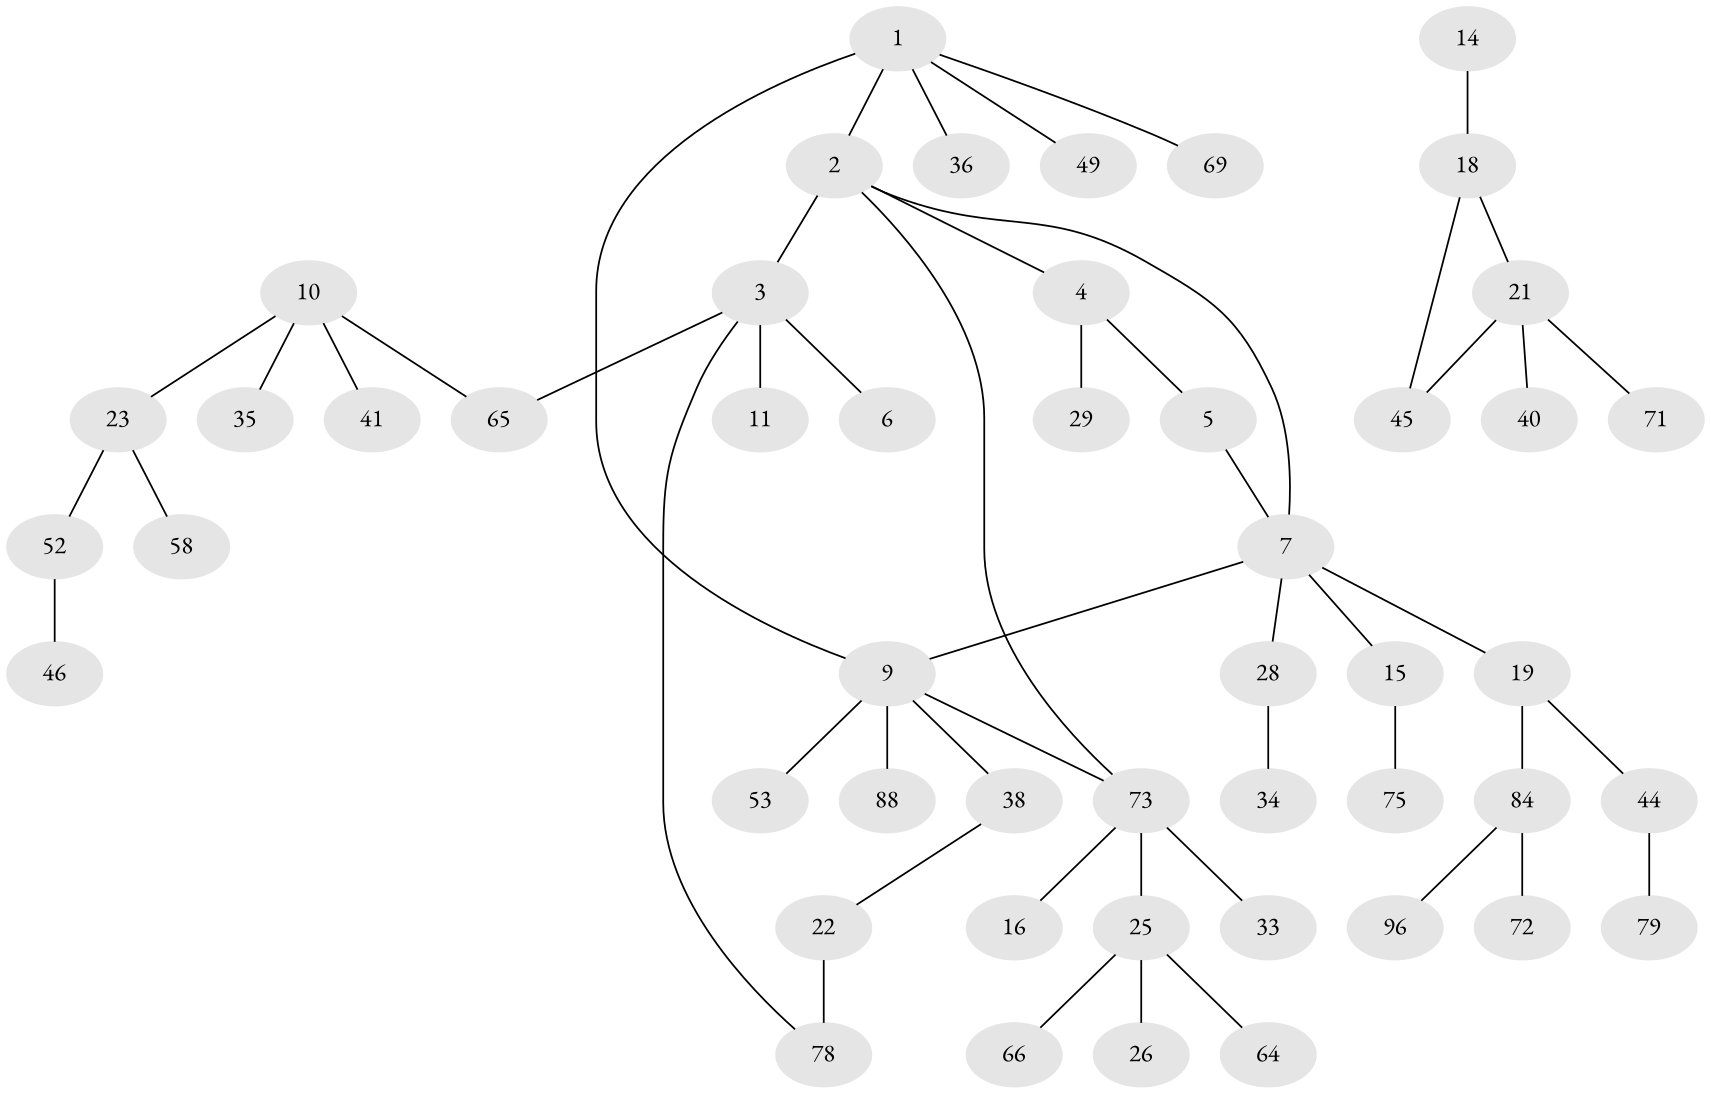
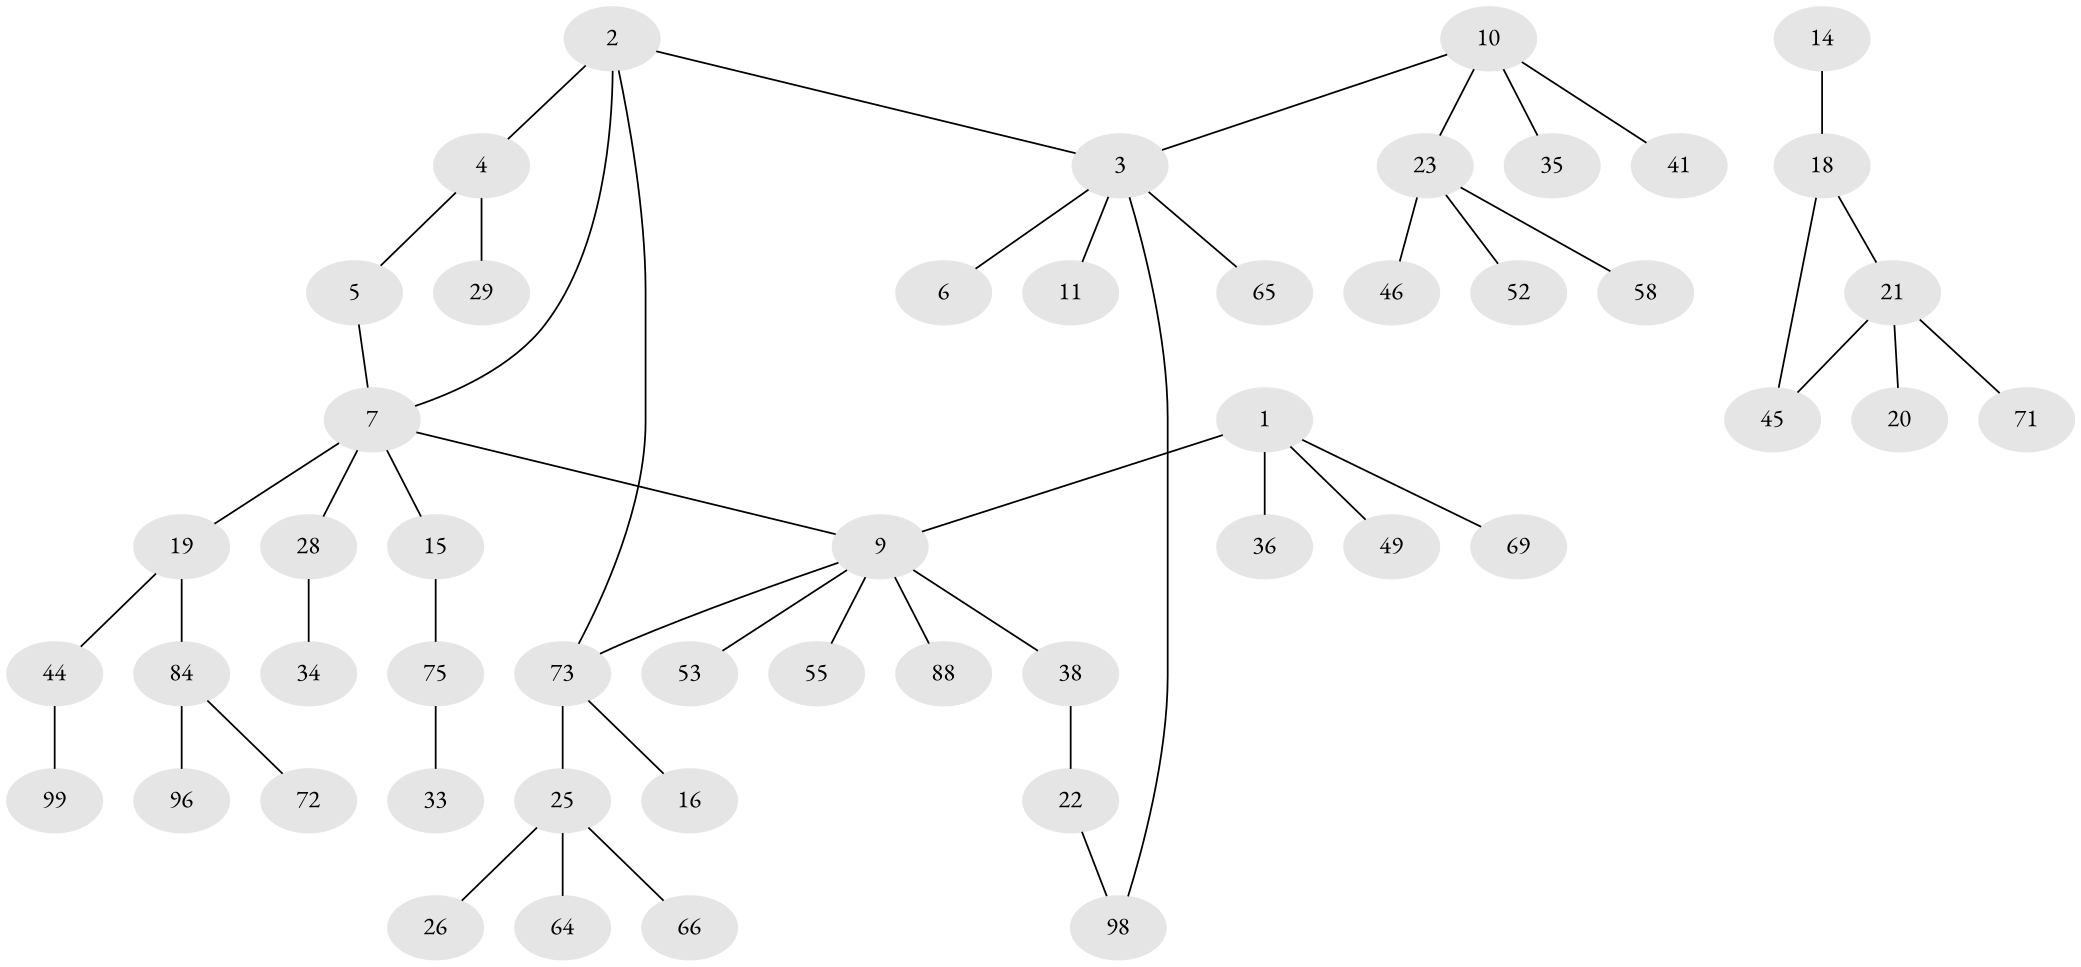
edge "1" -- "2": removed
edge "10" -- "65": now "10" -- "3"
node "40": label "40" -> "20"
edge "52" -- "46": now "23" -- "46"
node "55": added
edge "73" -- "33": now "75" -- "33"
node "79": label "79" -> "99"
node "78": label "78" -> "98"
